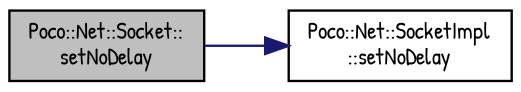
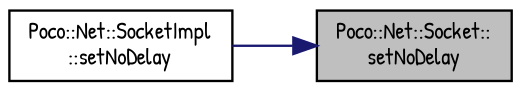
edge "Poco::Net::Socket:: setNoDelay" -> "Poco::Net::SocketImpl ::setNoDelay": reversed
